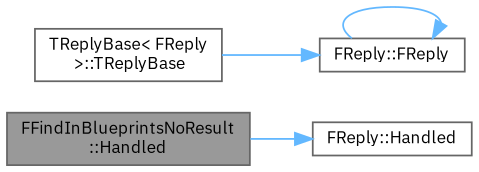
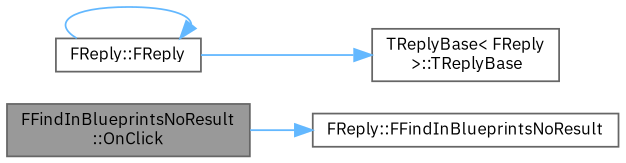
edge "TReplyBase< FReply >::TReplyBase" -> "FReply::FReply": reversed
node "FFindInBlueprintsNoResult ::Handled": label "FFindInBlueprintsNoResult ::Handled" -> "FFindInBlueprintsNoResult ::OnClick"
node "FReply::Handled": label "FReply::Handled" -> "FReply::FFindInBlueprintsNoResult"
